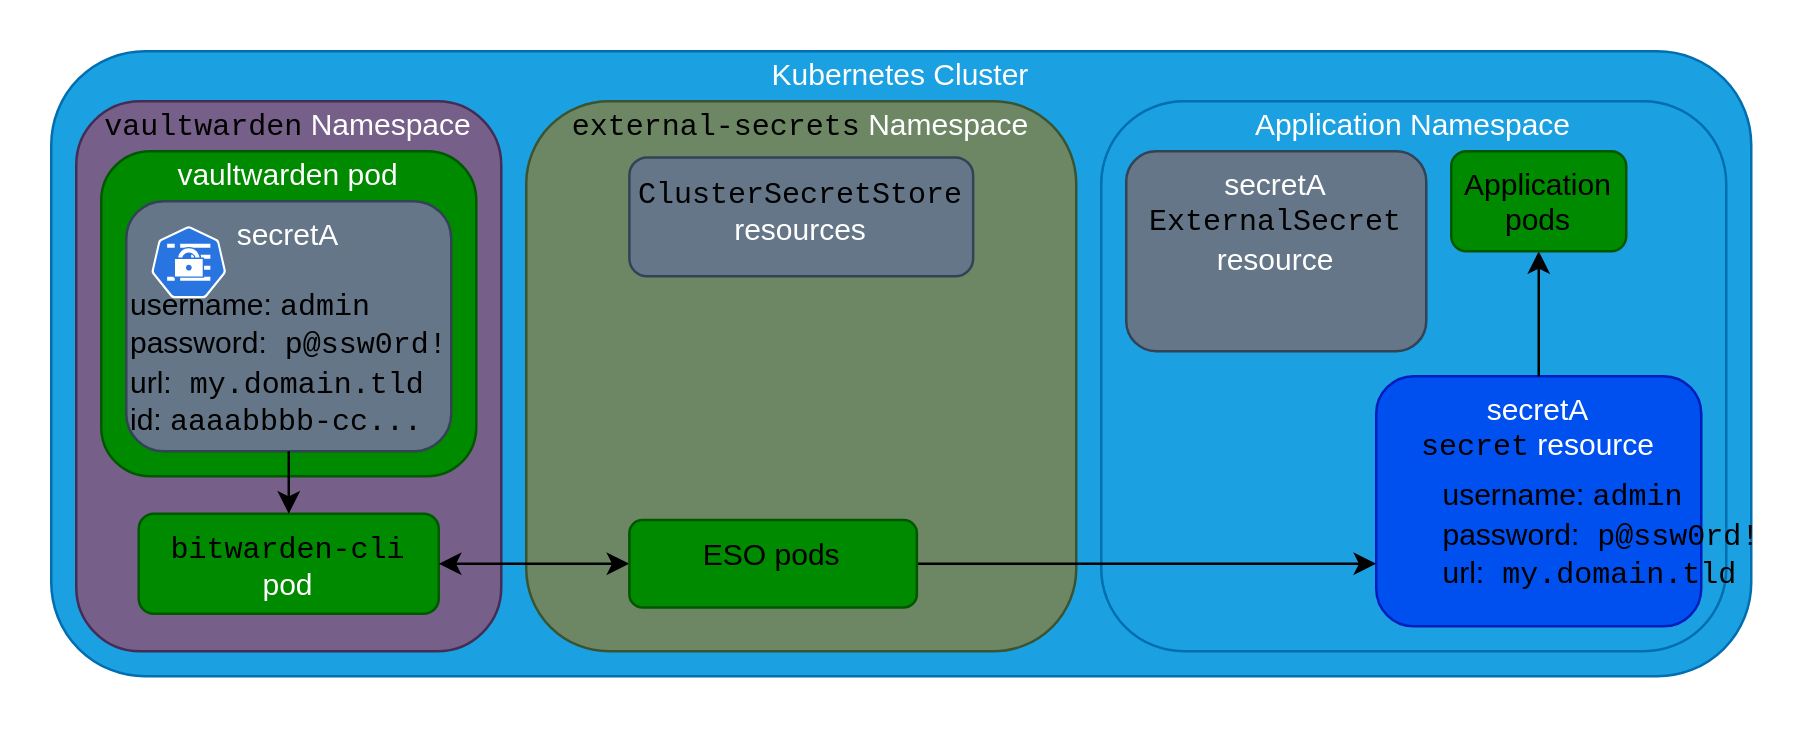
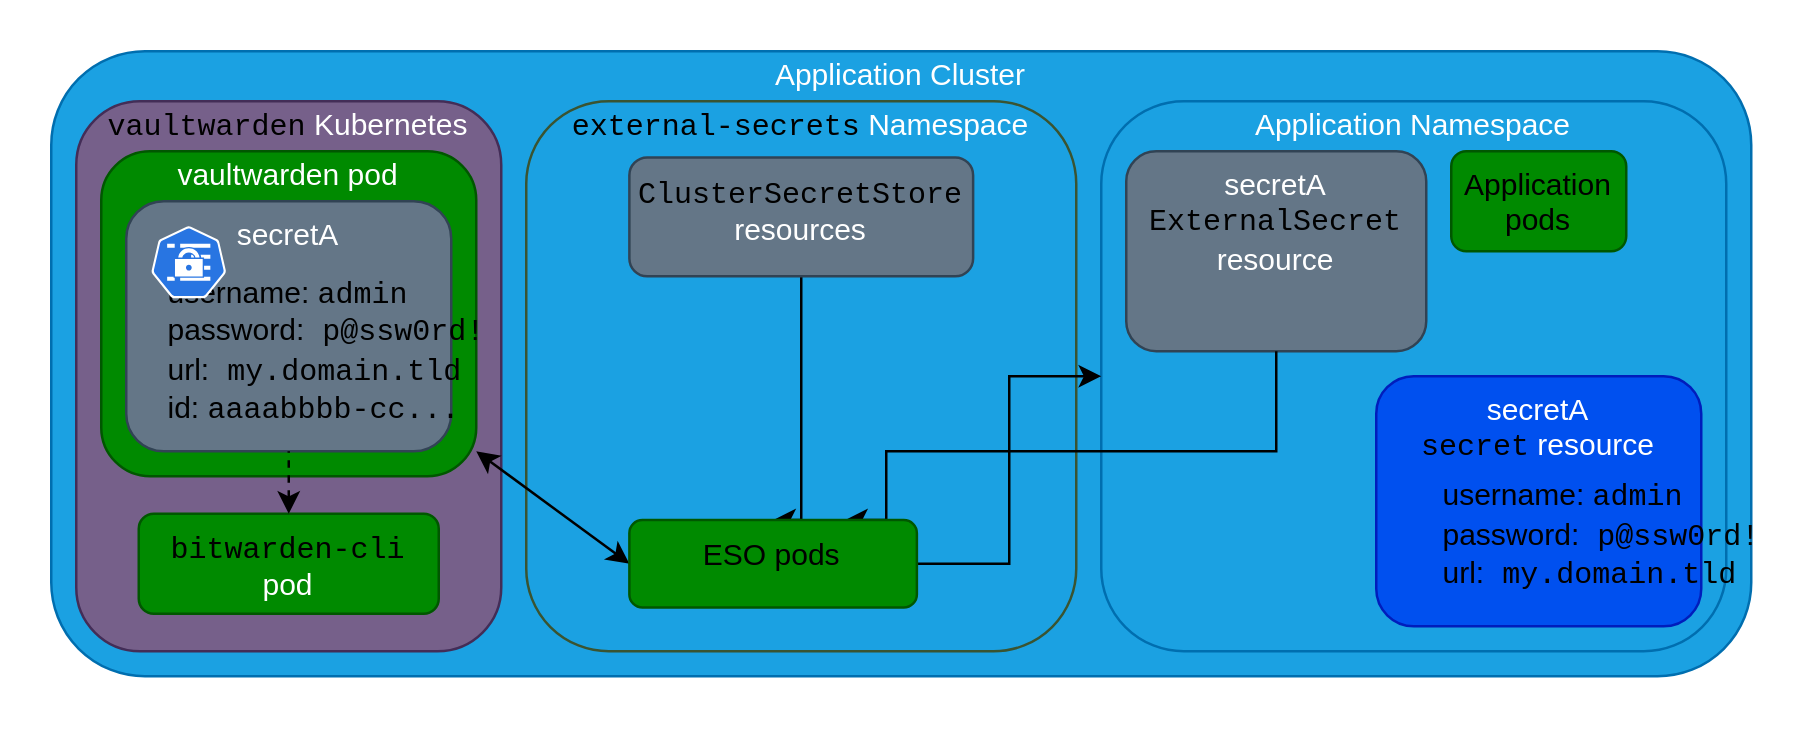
node "Kubernetes Cluster": label "Kubernetes Cluster" -> "Application Cluster"
node "vaultwarden Namespace": label "vaultwarden Namespace" -> "vaultwarden Kubernetes"
edge "secretA secret resource" -> "Application pods": removed
node "username: adminpassword: p@ssw0rd!url: my.domain.tld id: aaaabbbb-cc...": moved (201, 364) -> (239, 351)
node "external-secrets Namespace": fillcolor #6d8764 -> #1ba1e2
edge "ClusterSecretStore resources" -> "ESO pods": added
edge "secretA ExternalSecret resource" -> "ESO pods": added
edge "secretA" -> "bitwarden-cli pod": style solid -> dashed
edge "bitwarden-cli pod" -- "ESO pods": now "vaultwarden pod" -- "ESO pods"
edge "ESO pods" -> "secretA secret resource": now "ESO pods" -> "Application Namespace"
